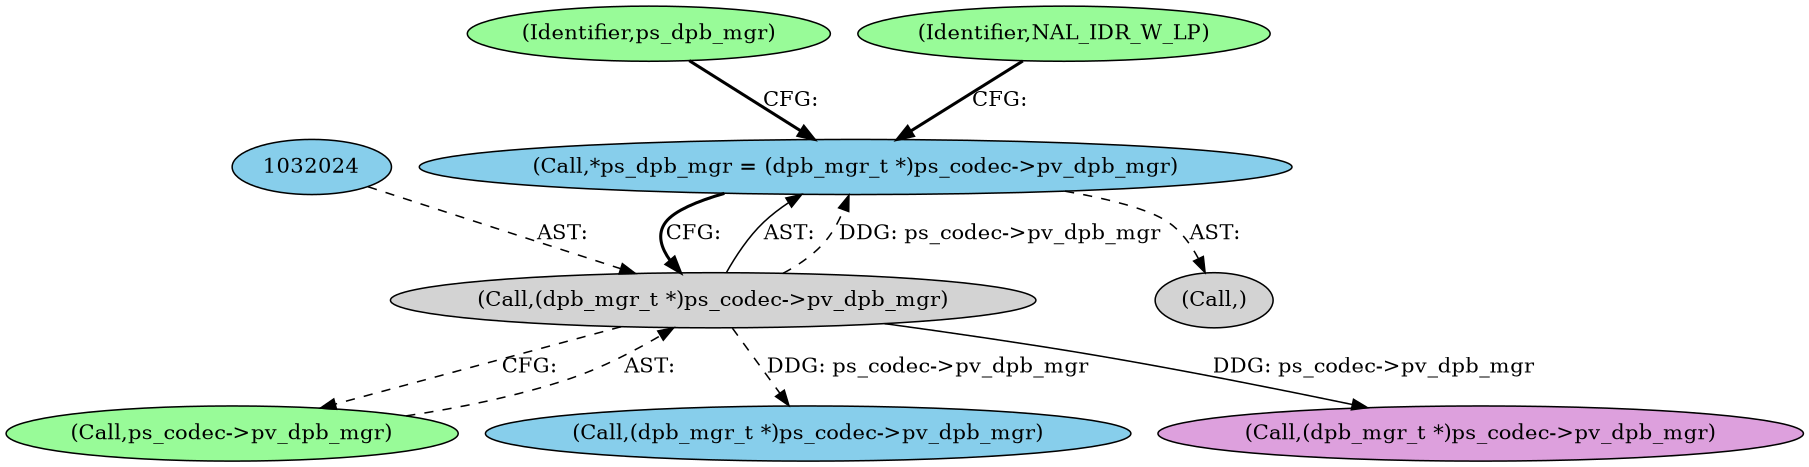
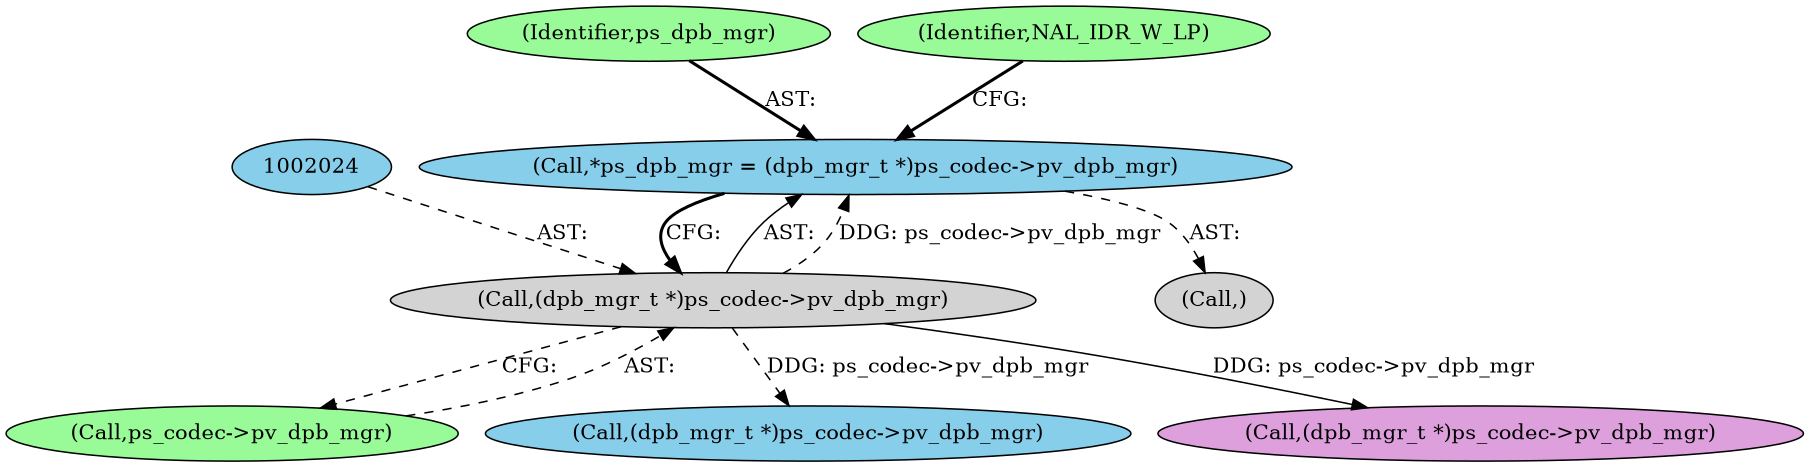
edge "(Identifier,ps_dpb_mgr)" -> "(Call,*ps_dpb_mgr = (dpb_mgr_t *)ps_codec->pv_dpb_mgr)": label "CFG: " -> "AST: "
node "1032024": label "1032024" -> "1002024"
